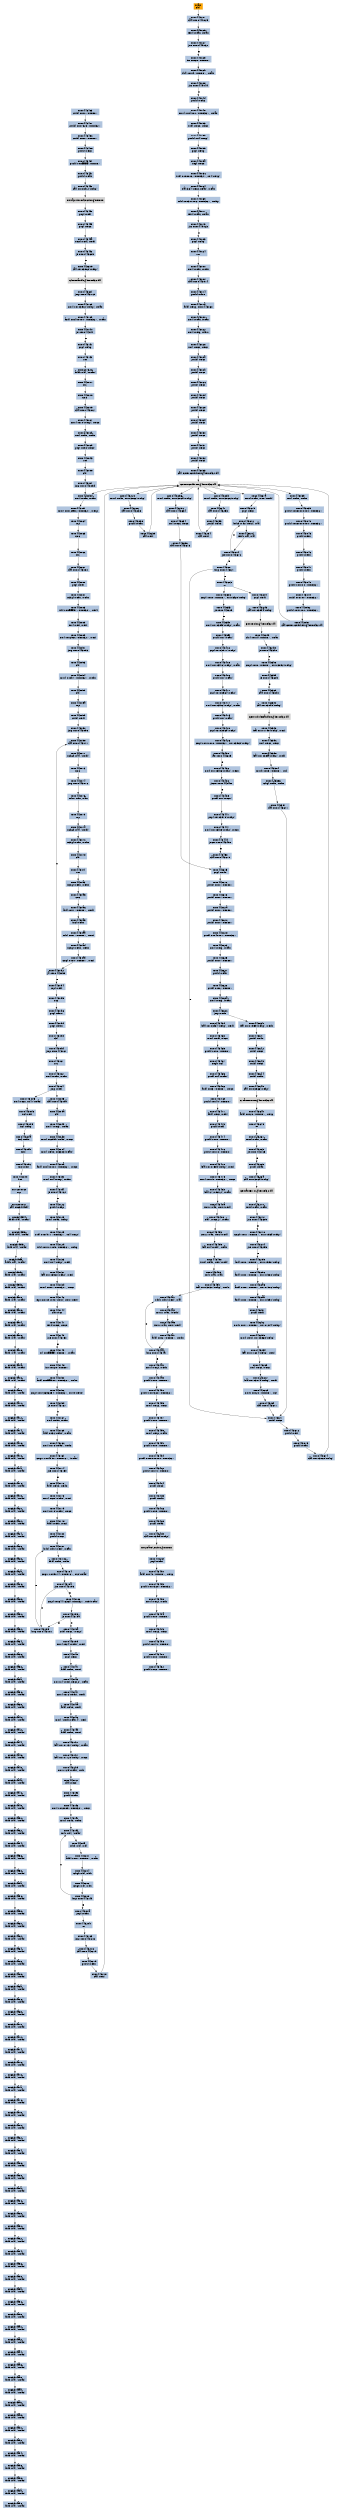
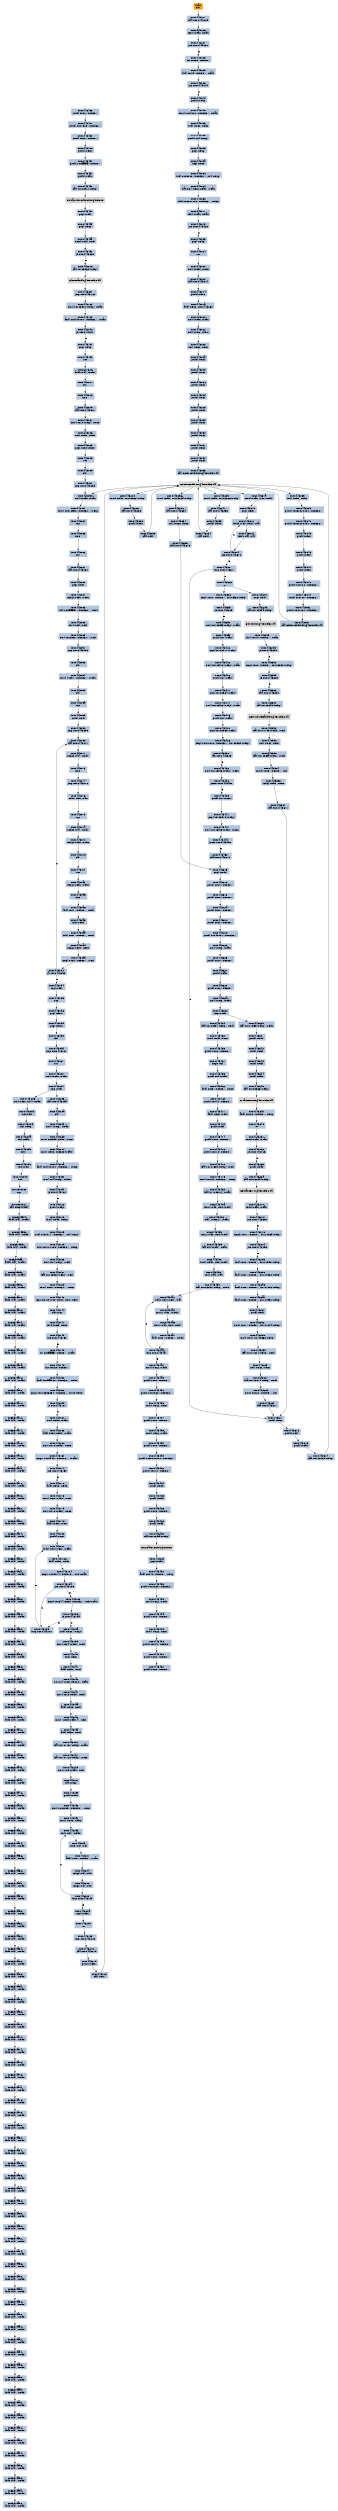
edge "0x63d7fa3e addb %al, (%eax)" -> "0x63d7fa40 addb %al, (%eax)": removed
